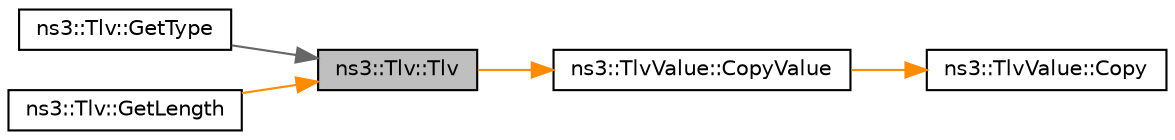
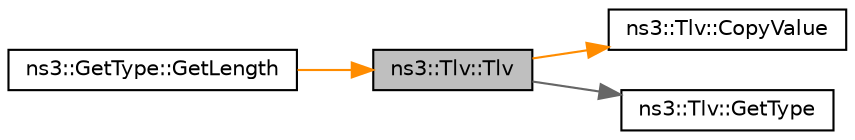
edge "ns3::Tlv::GetType" -> "ns3::Tlv::Tlv": reversed
node "ns3::TlvValue::CopyValue": label "ns3::TlvValue::CopyValue" -> "ns3::Tlv::CopyValue"
node "ns3::TlvValue::Copy": removed
node "ns3::Tlv::GetLength": label "ns3::Tlv::GetLength" -> "ns3::GetType::GetLength"
